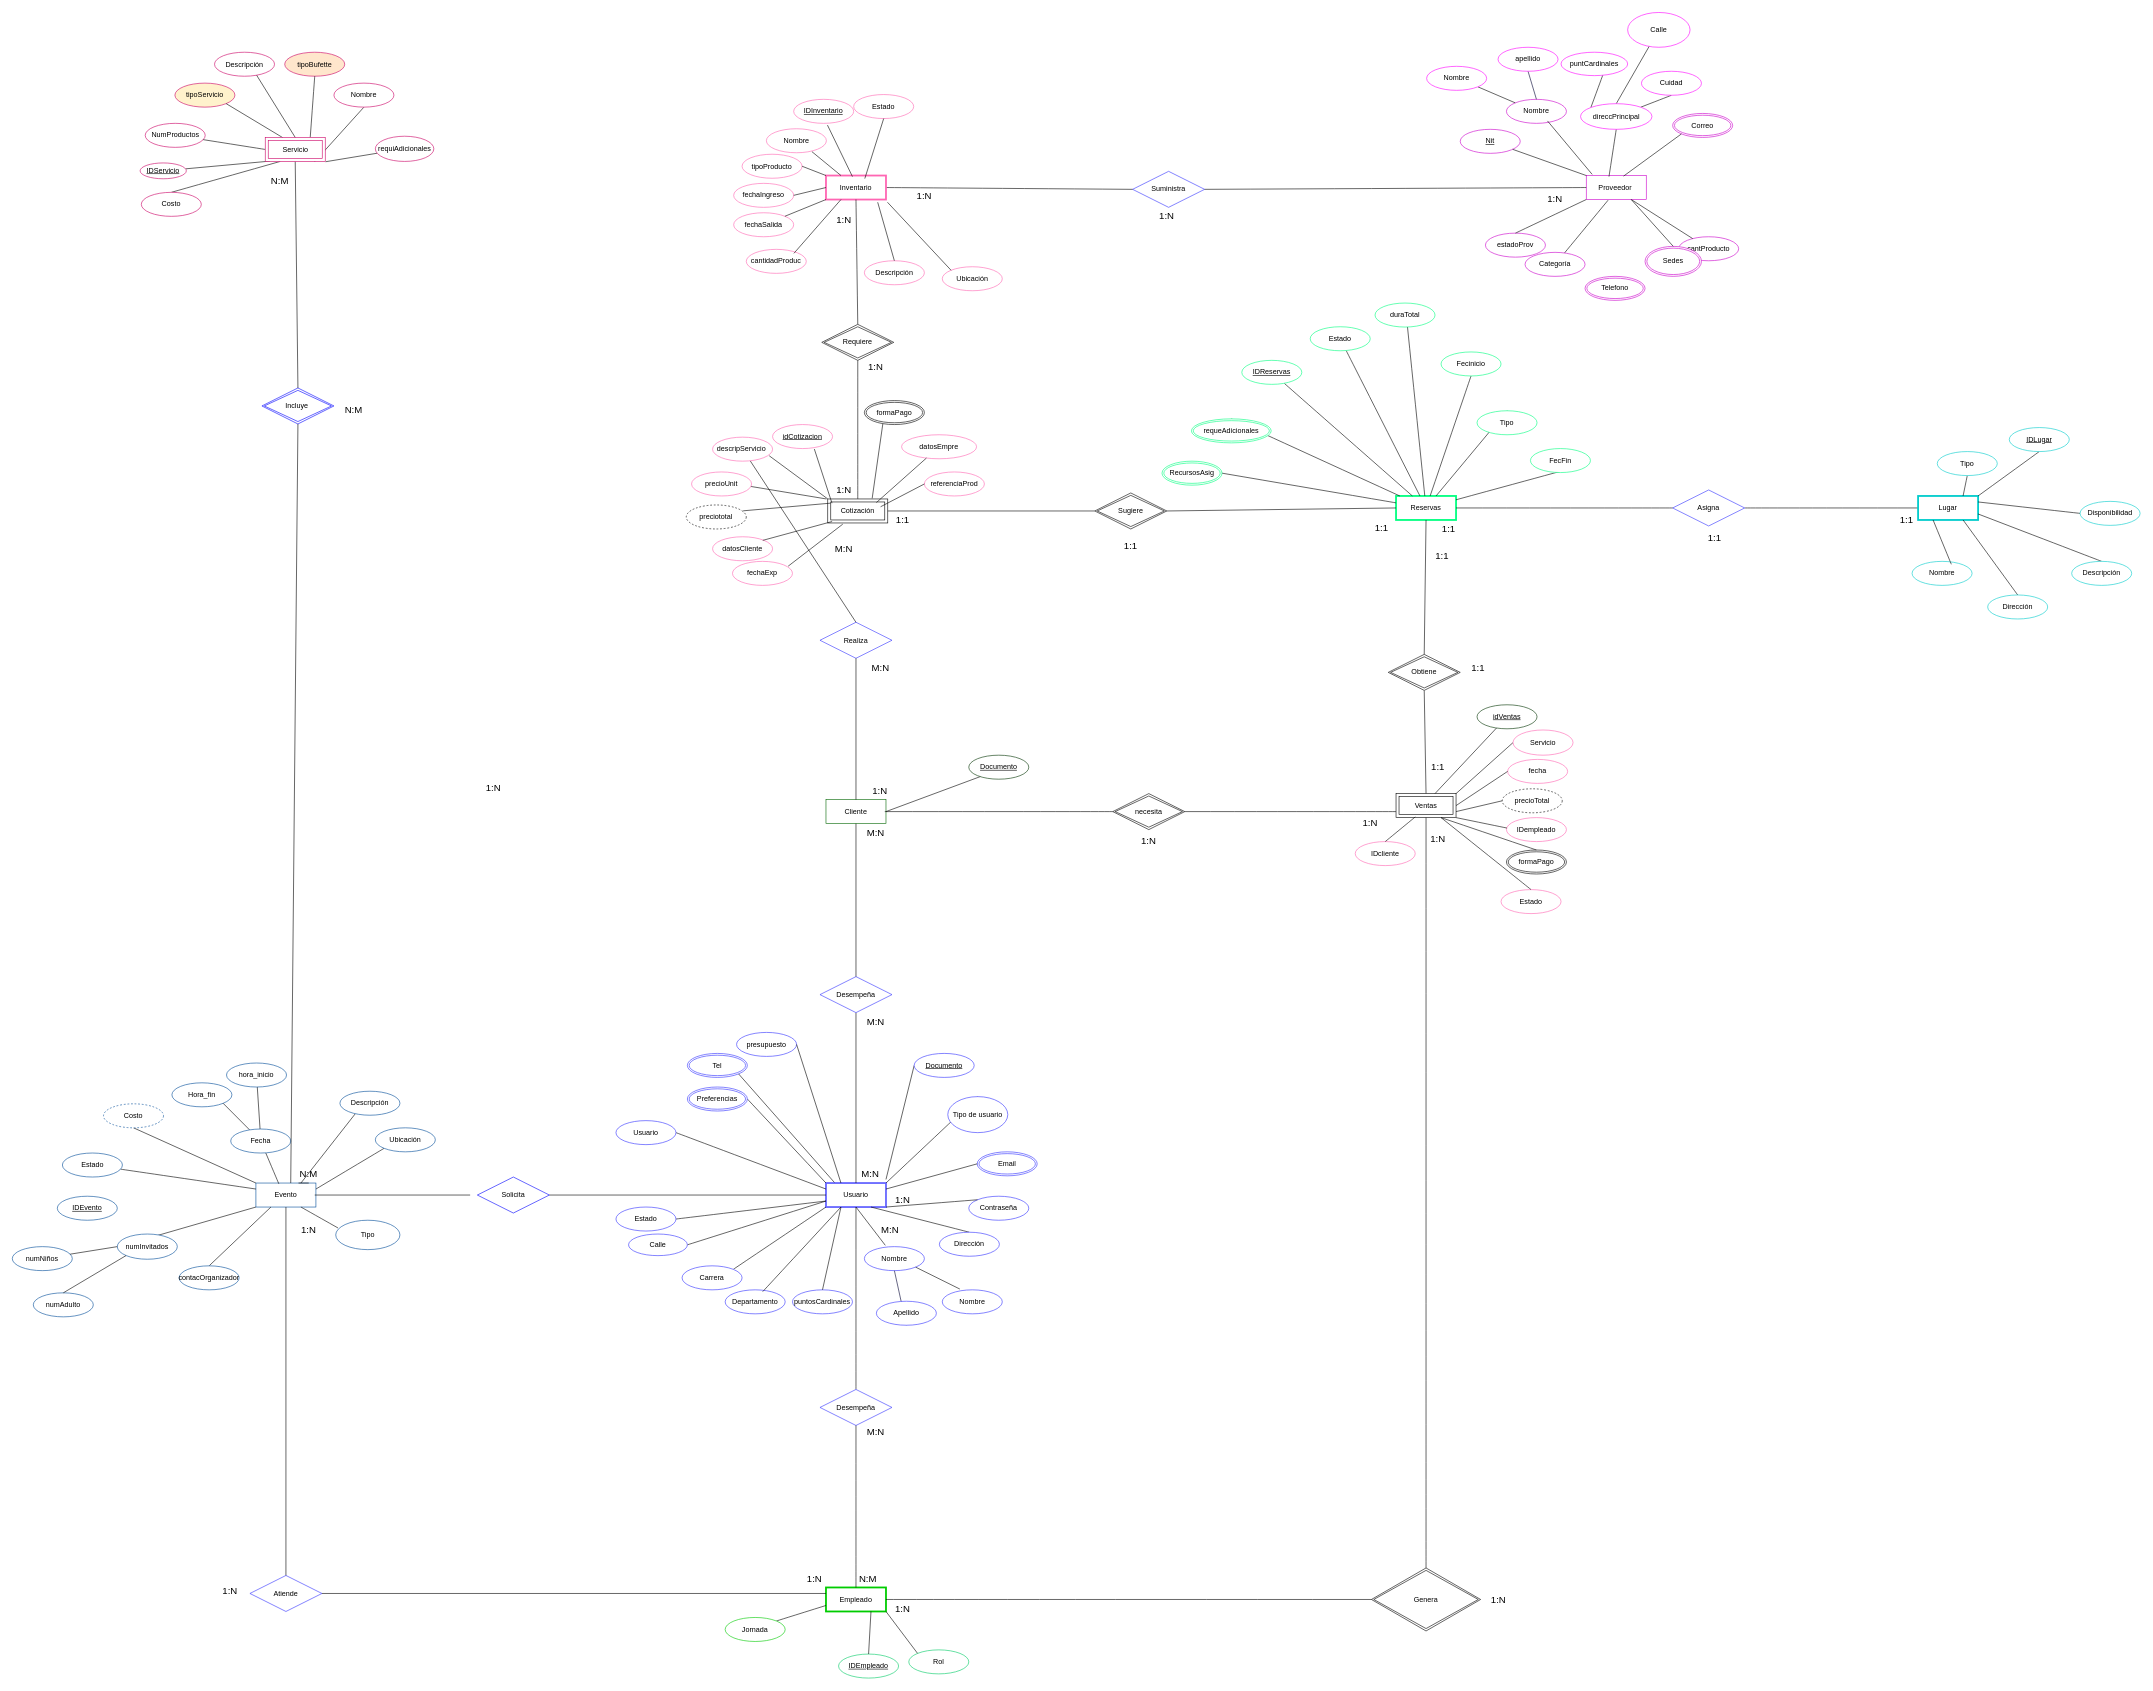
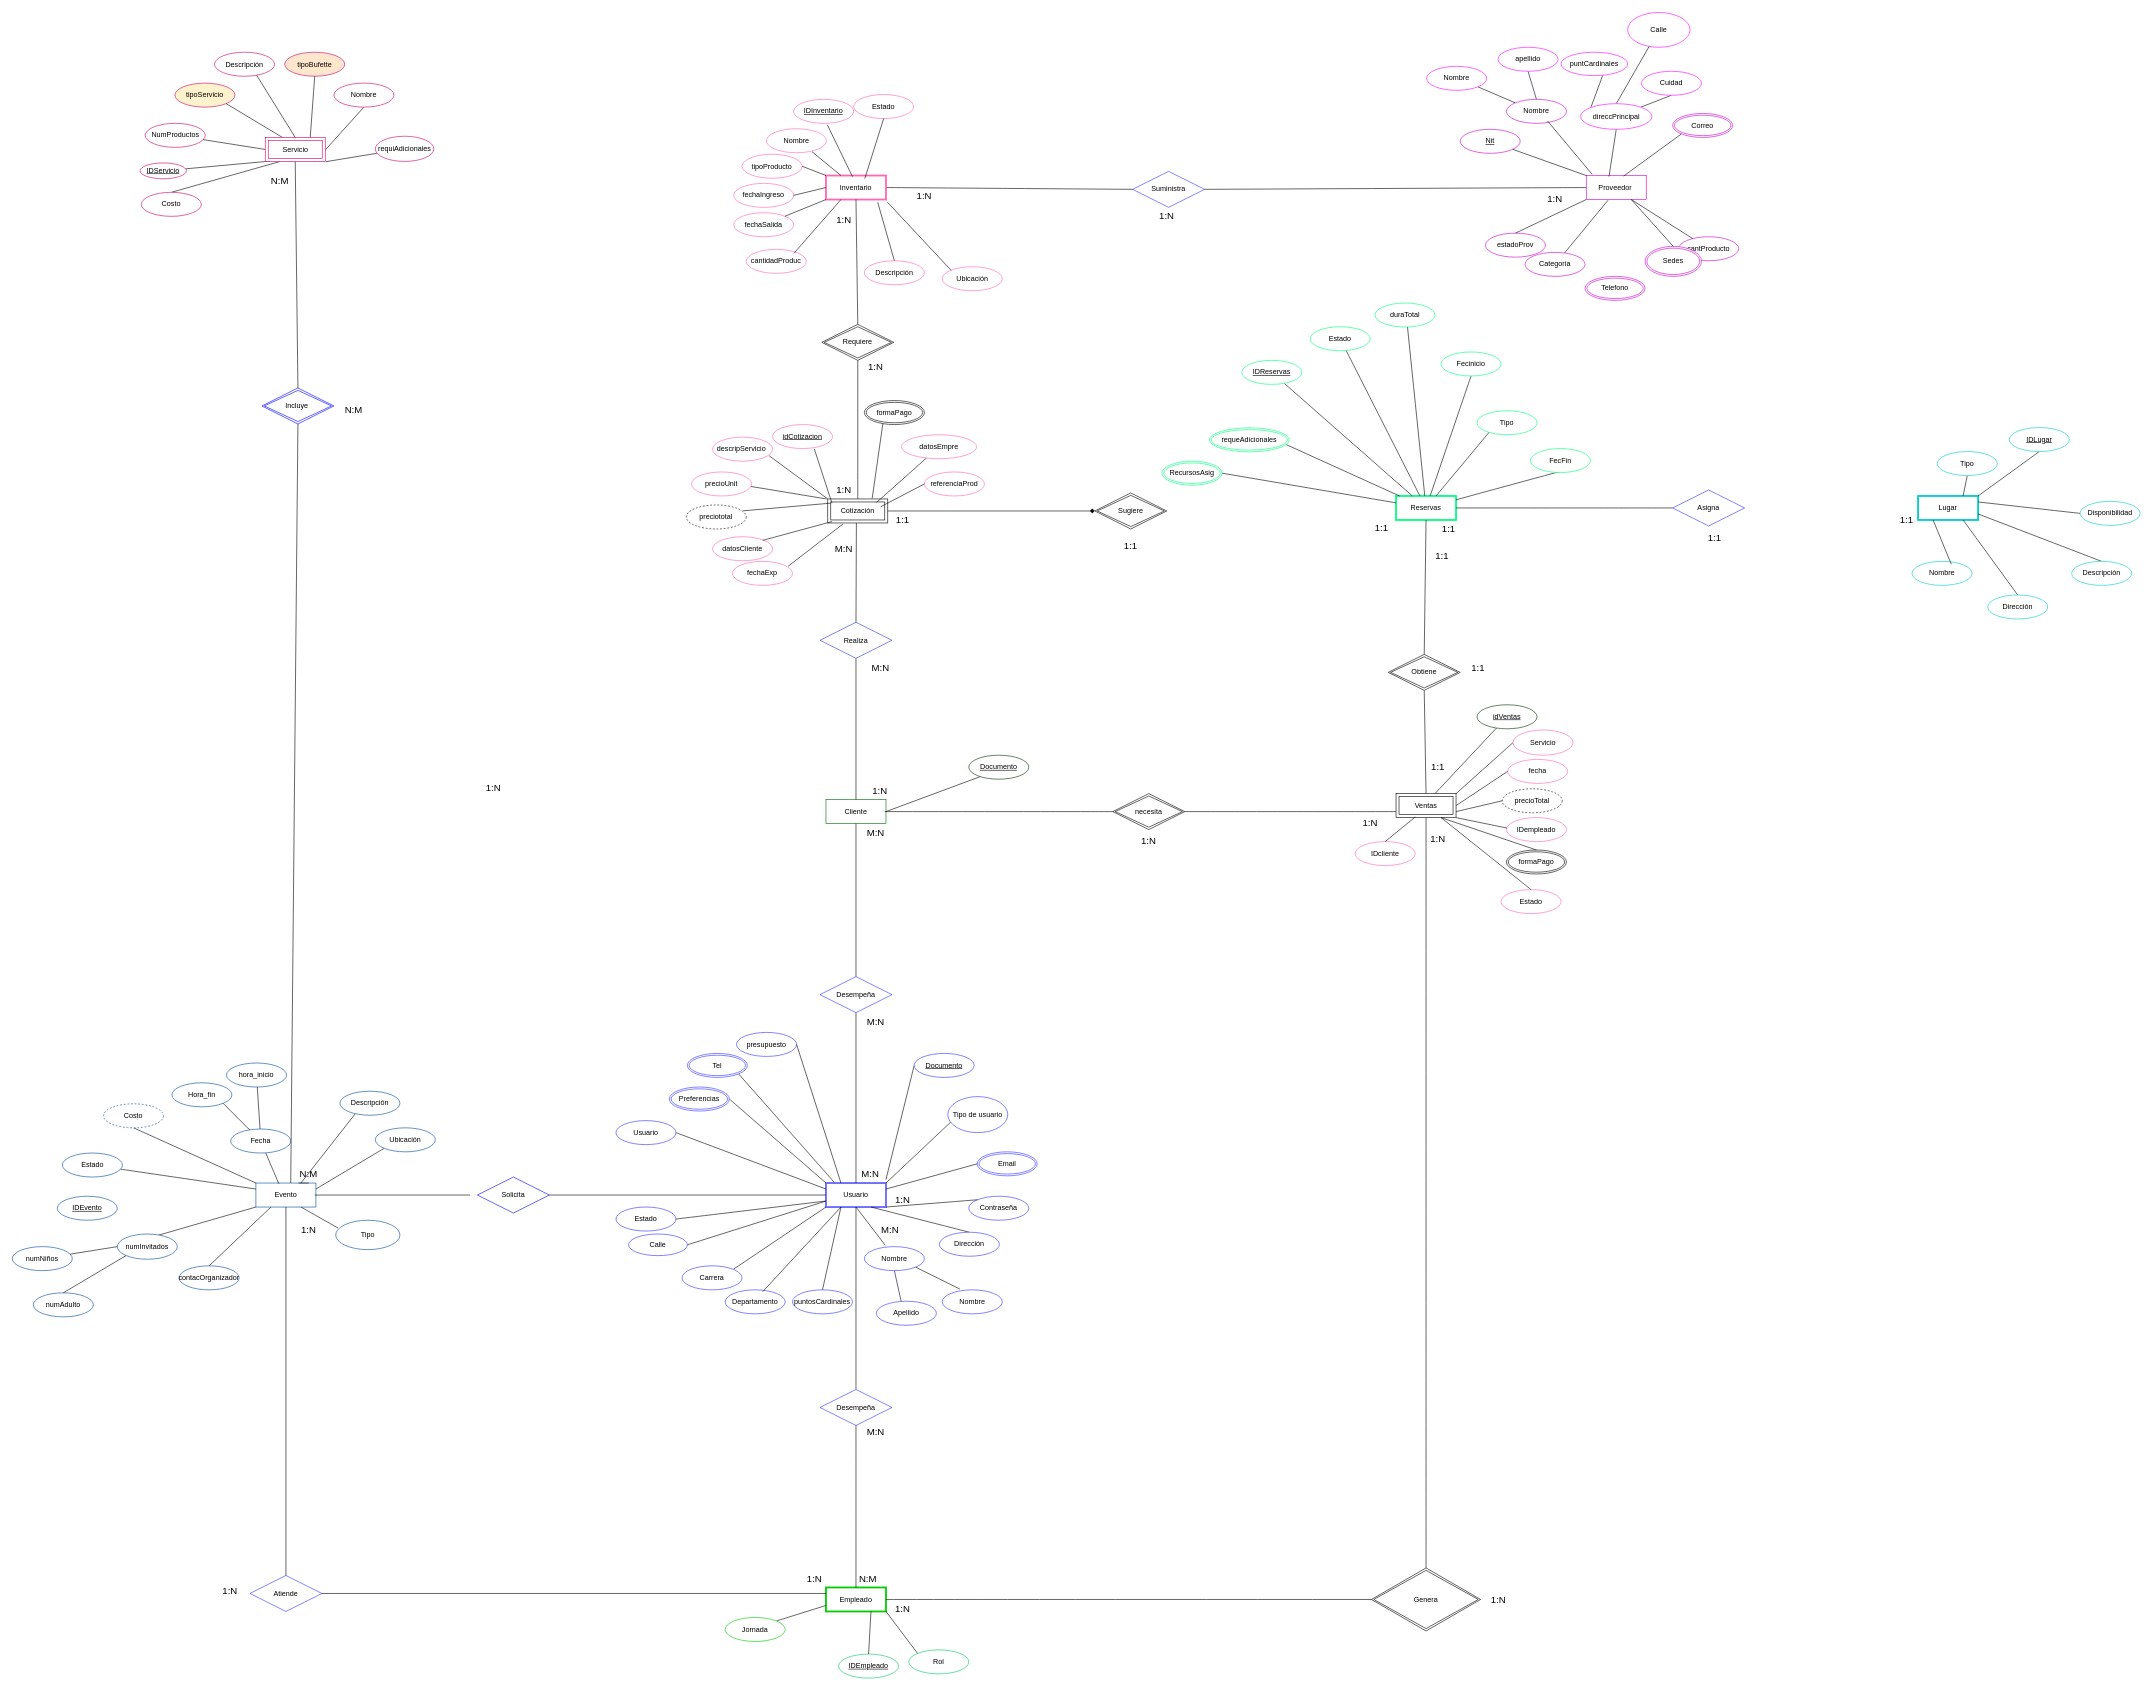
node "requeAdicionales": moved (1231, 431) -> (1249, 440)
edge "Asigna" -- "Lugar": removed
edge "Reservas" -- "Sugiere": removed
edge "Cotización" -- "Sugiere": arrowhead none -> diamond
edge "descripServicio" -- "Realiza": now "Cotización" -- "Realiza"
node "Preferencias": moved (717, 1099) -> (699, 1099)
